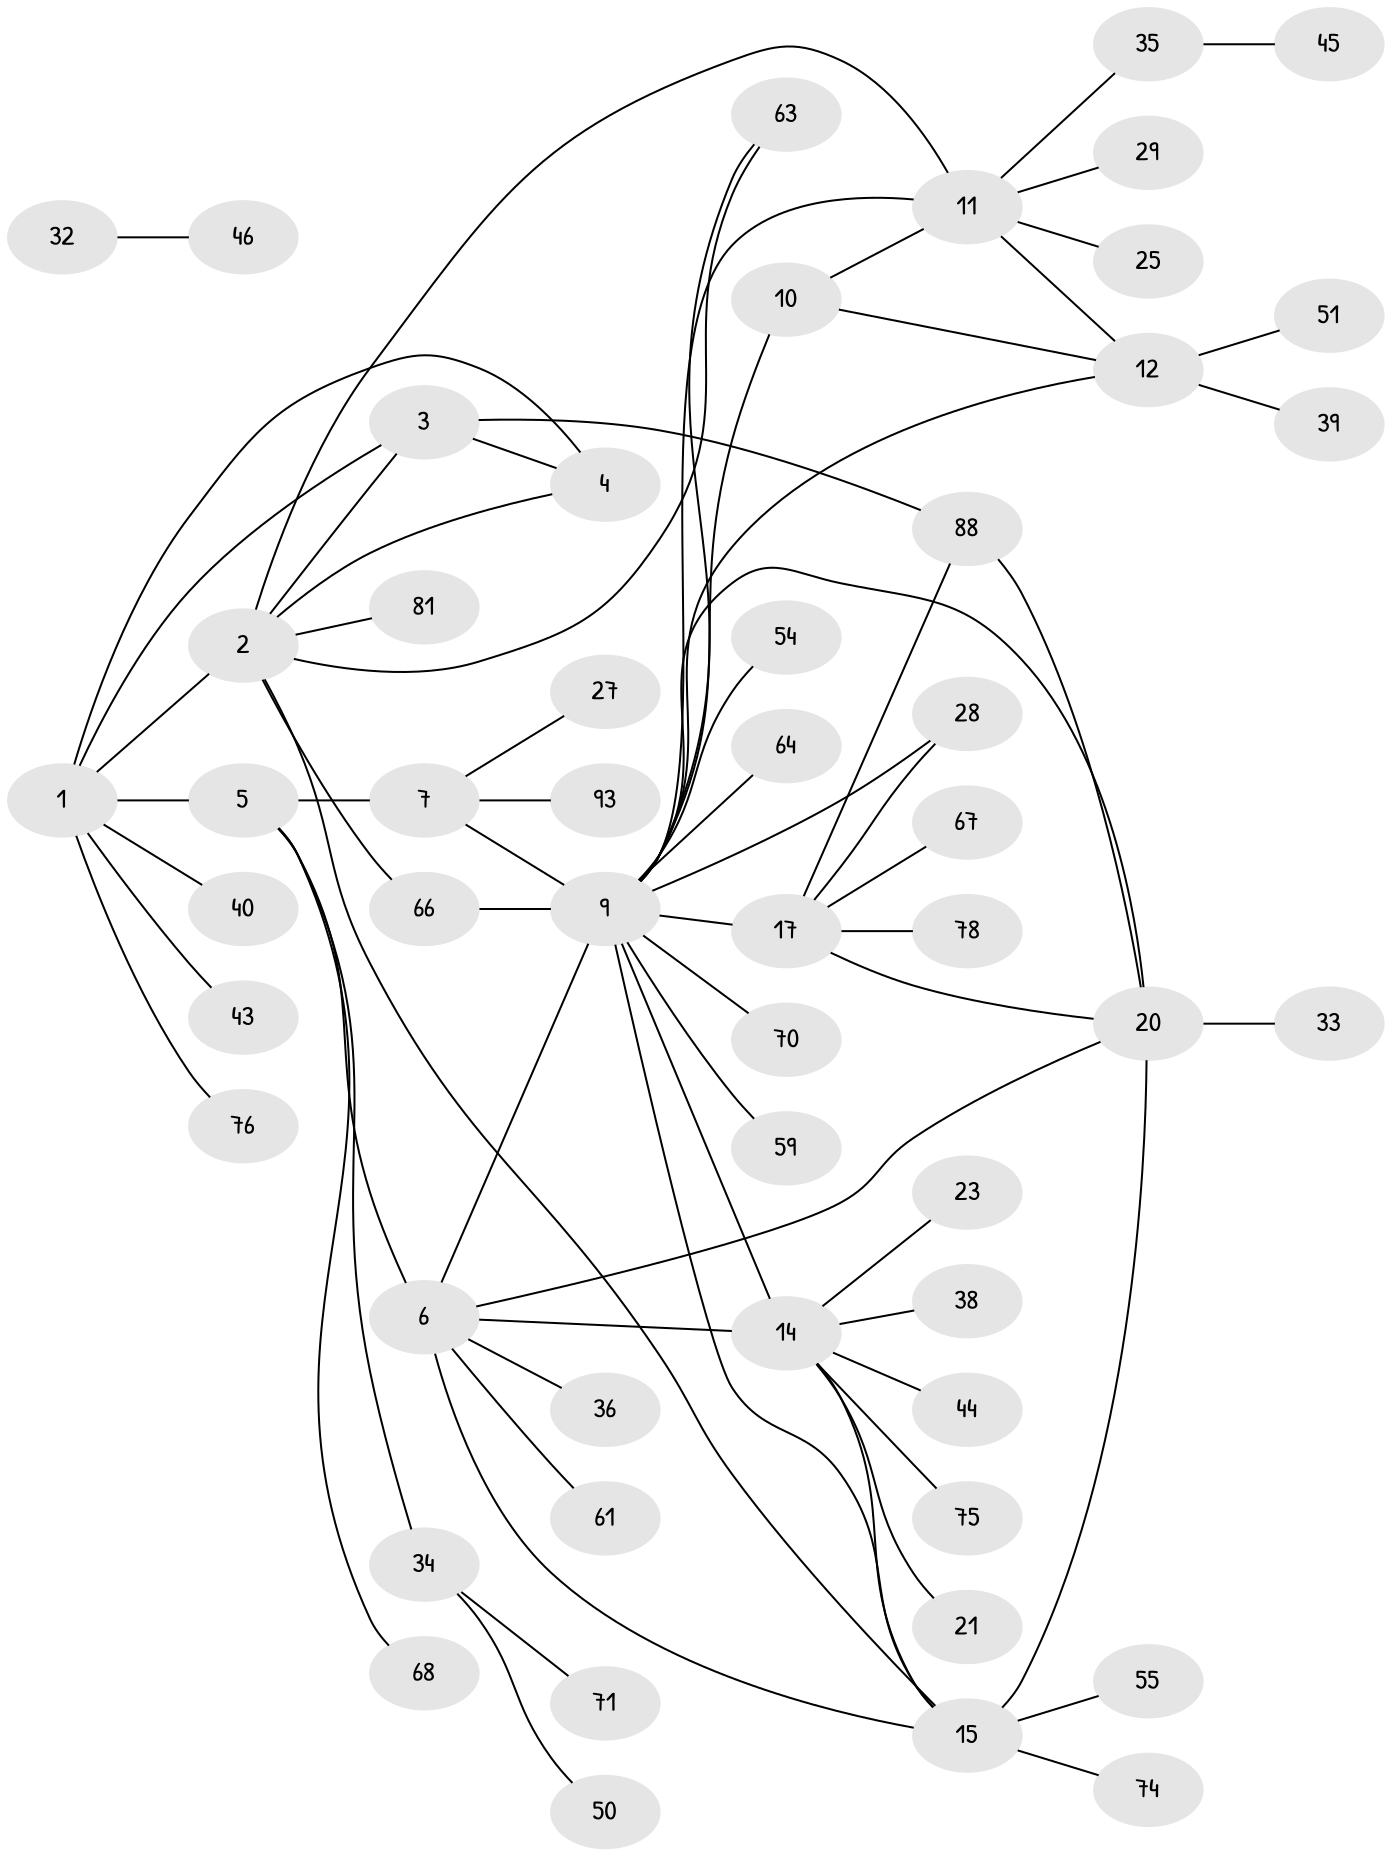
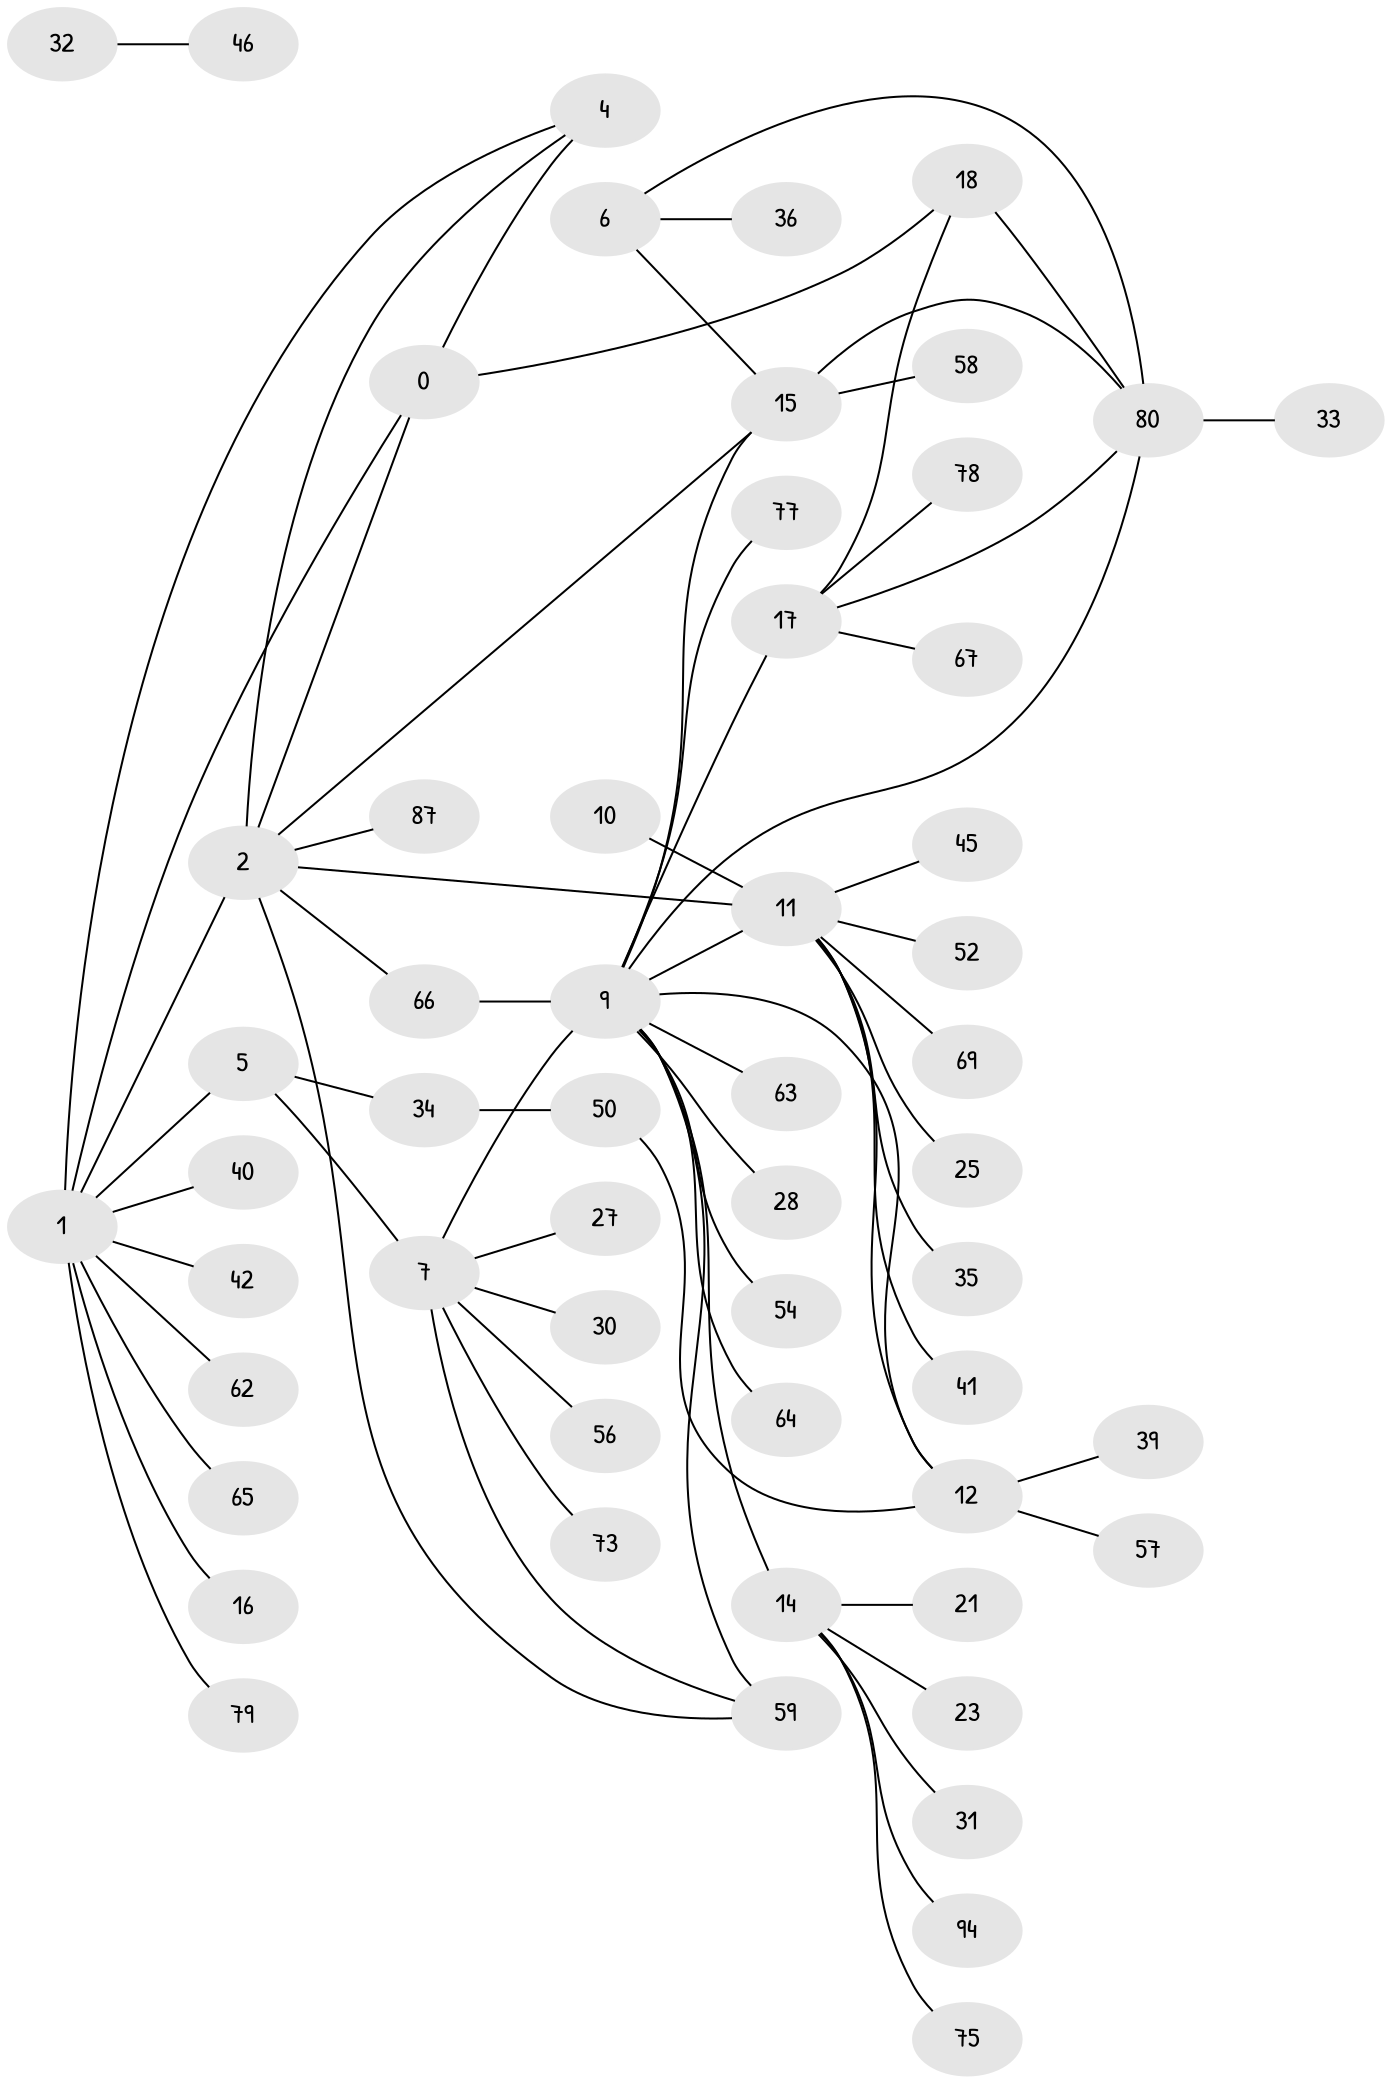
edge "35" -- "45": now "11" -- "45"
node "29": label "29" -> "69"
node "51": label "51" -> "57"
edge "10" -- "12": now "50" -- "12"
node "3": label "3" -> "0"
edge "10" -- "9": removed
node "88": label "88" -> "18"
edge "63" -- "2": now "59" -- "2"
node "81": label "81" -> "87"
node "93": label "93" -> "73"
edge "28" -- "17": removed
node "52": added
node "43": label "43" -> "42"
node "20": label "20" -> "80"
node "70": label "70" -> "77"
edge "5" -- "6": removed
edge "9" -- "6": removed
node "76": label "76" -> "16"
node "38": label "38" -> "31"
edge "6" -- "14": removed
node "30": added
node "41": added
node "62": added
node "44": label "44" -> "94"
node "56": added
node "65": added
node "61": removed
edge "14" -- "15": removed
edge "7" -- "59": added
node "68": removed
node "55": label "55" -> "58"
node "71": removed
node "79": added
node "74": removed
